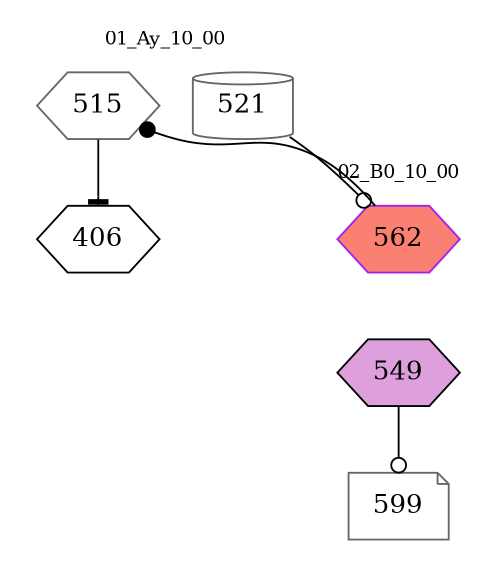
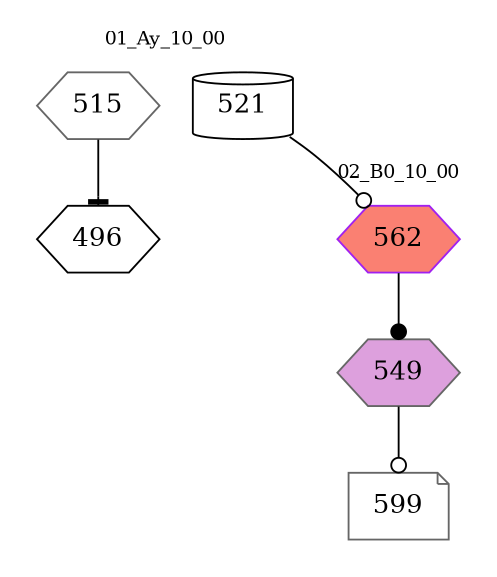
node "521": color gray40 -> black
edge "562" -> "515": now "562" -> "549"
node "406": label "406" -> "496"
node "549": color black -> gray40
